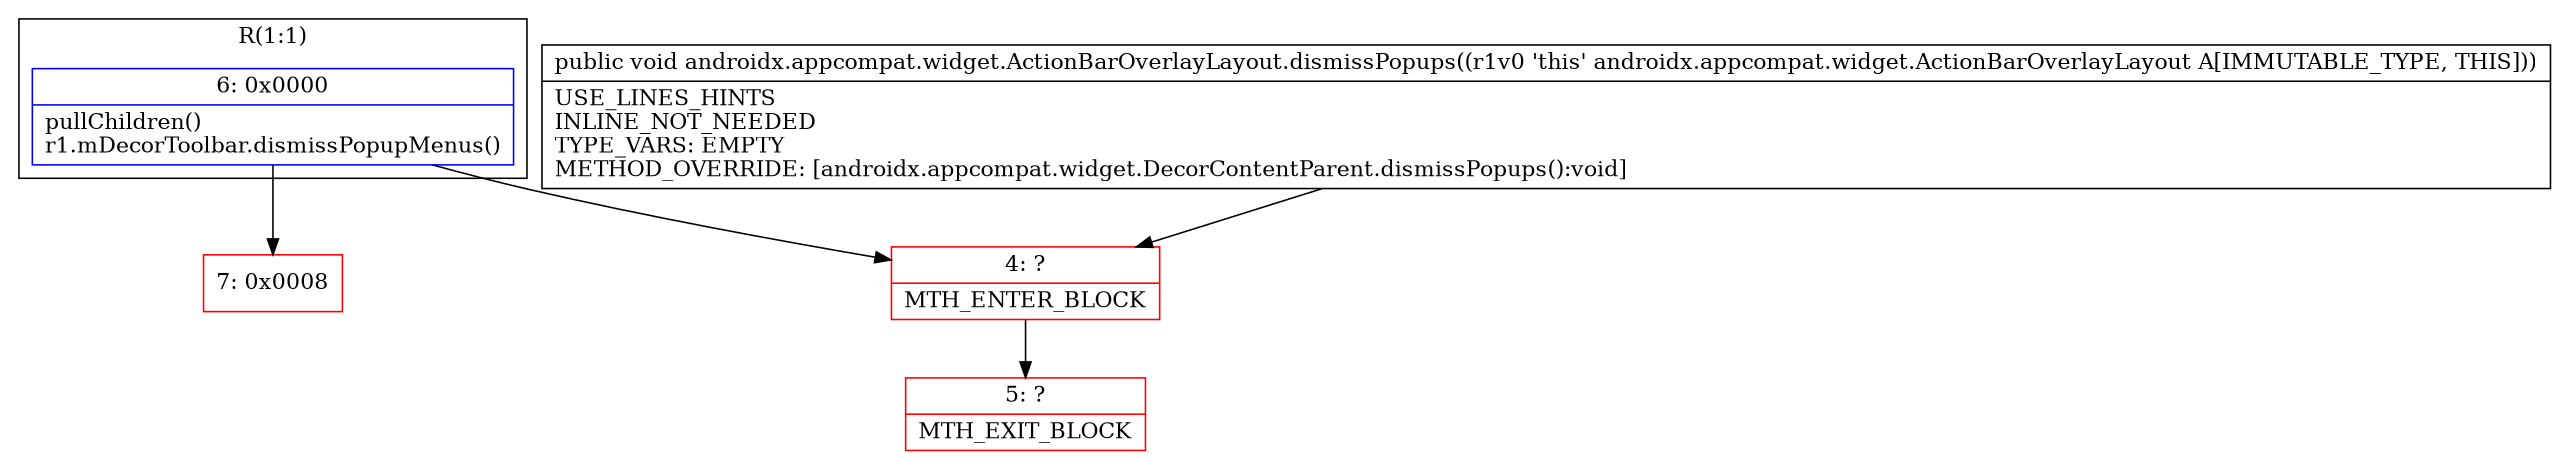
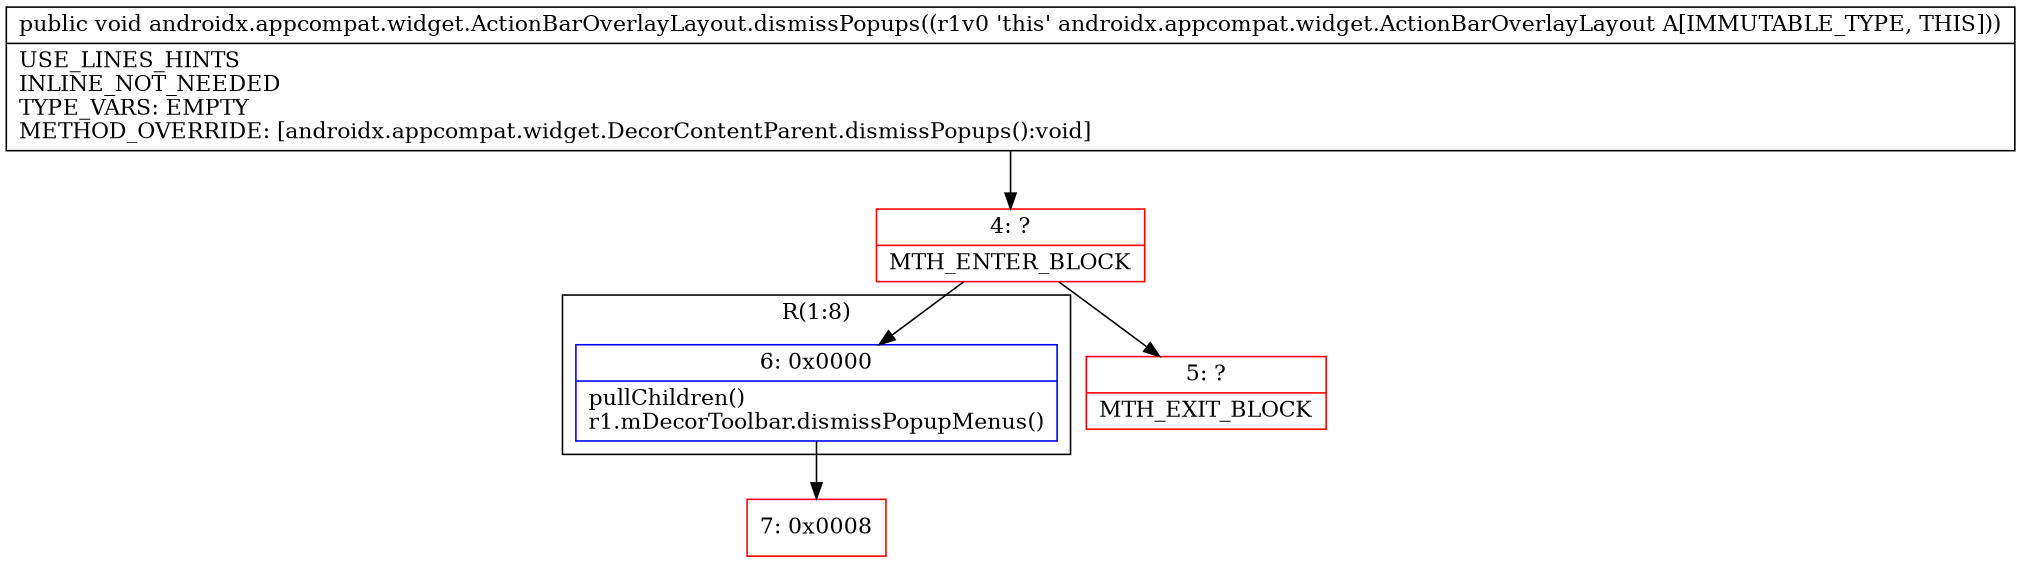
cluster "R(1:1)": label "R(1:1)" -> "R(1:8)"
edge "6: 0x0000" -> "4: ?": reversed
